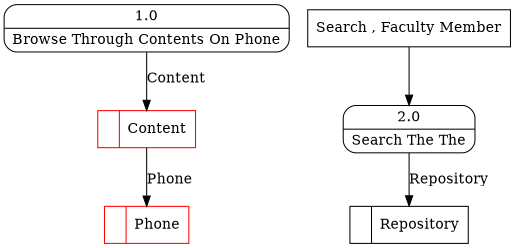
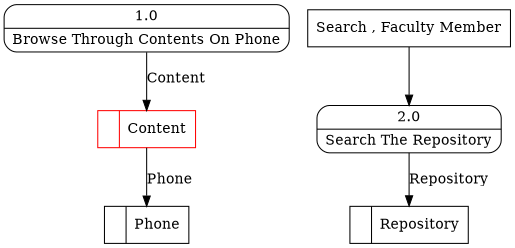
node "2.0": text "Search The The" -> "Search The Repository"
node "Phone": color red -> black
